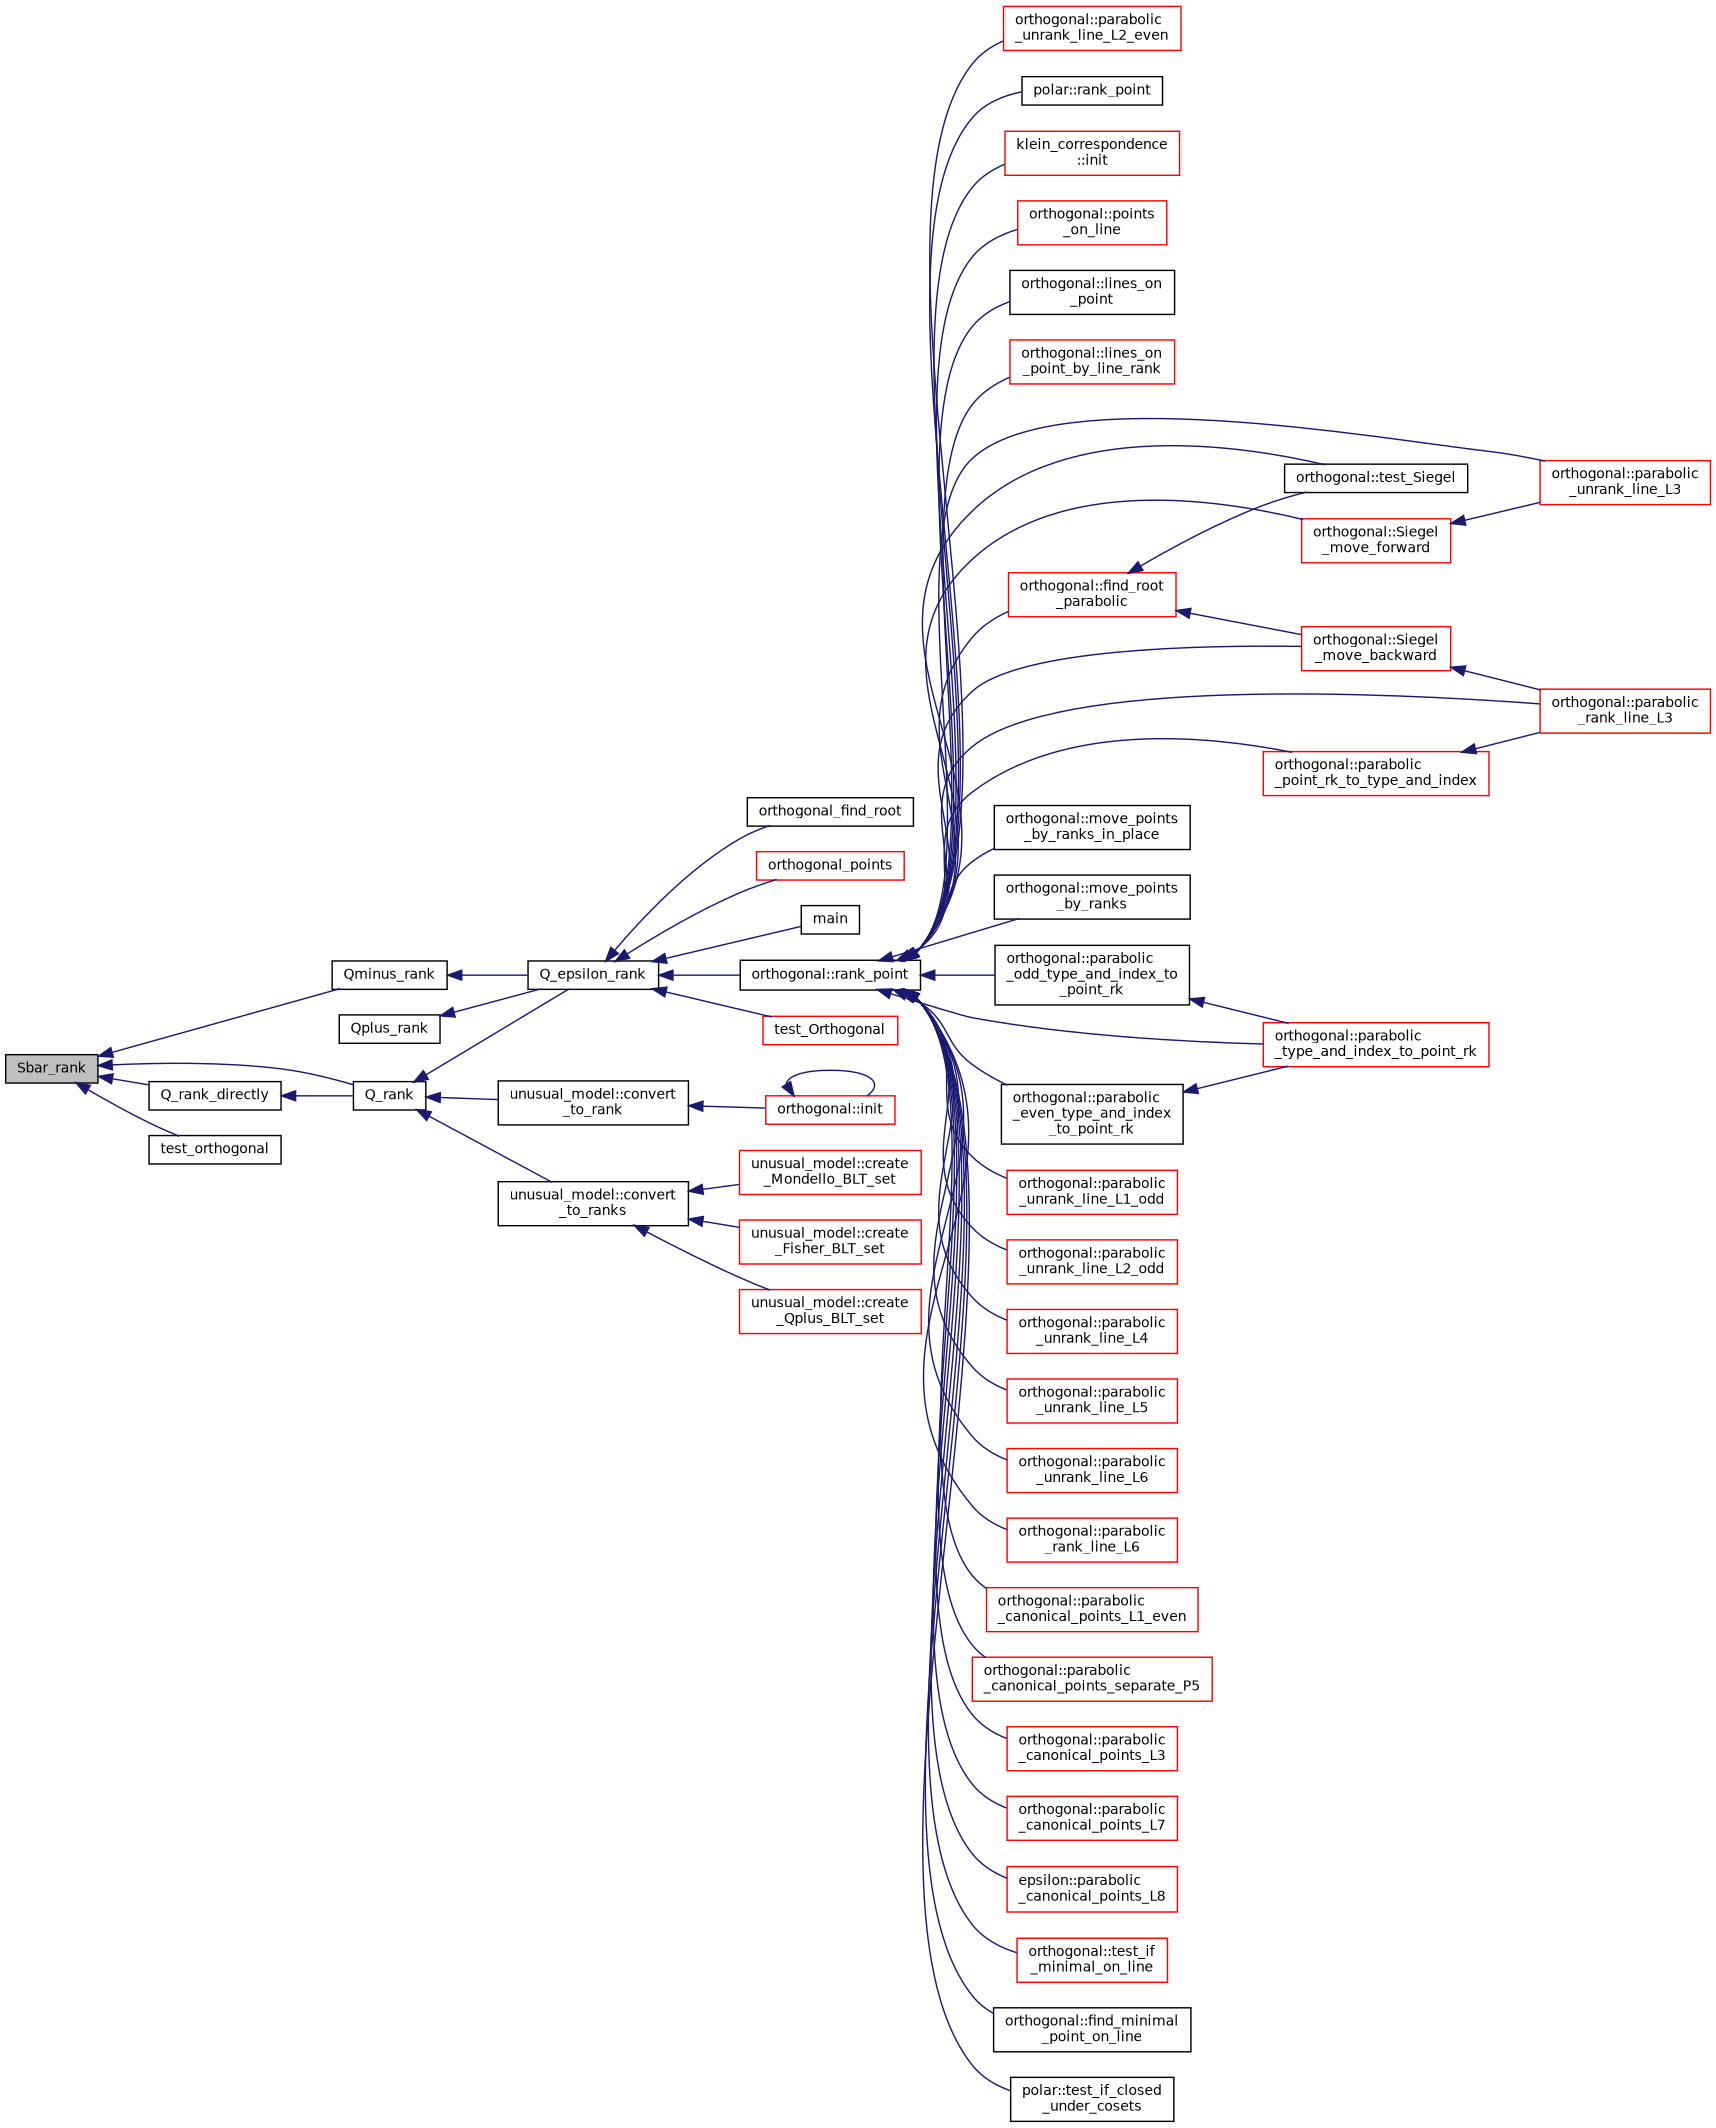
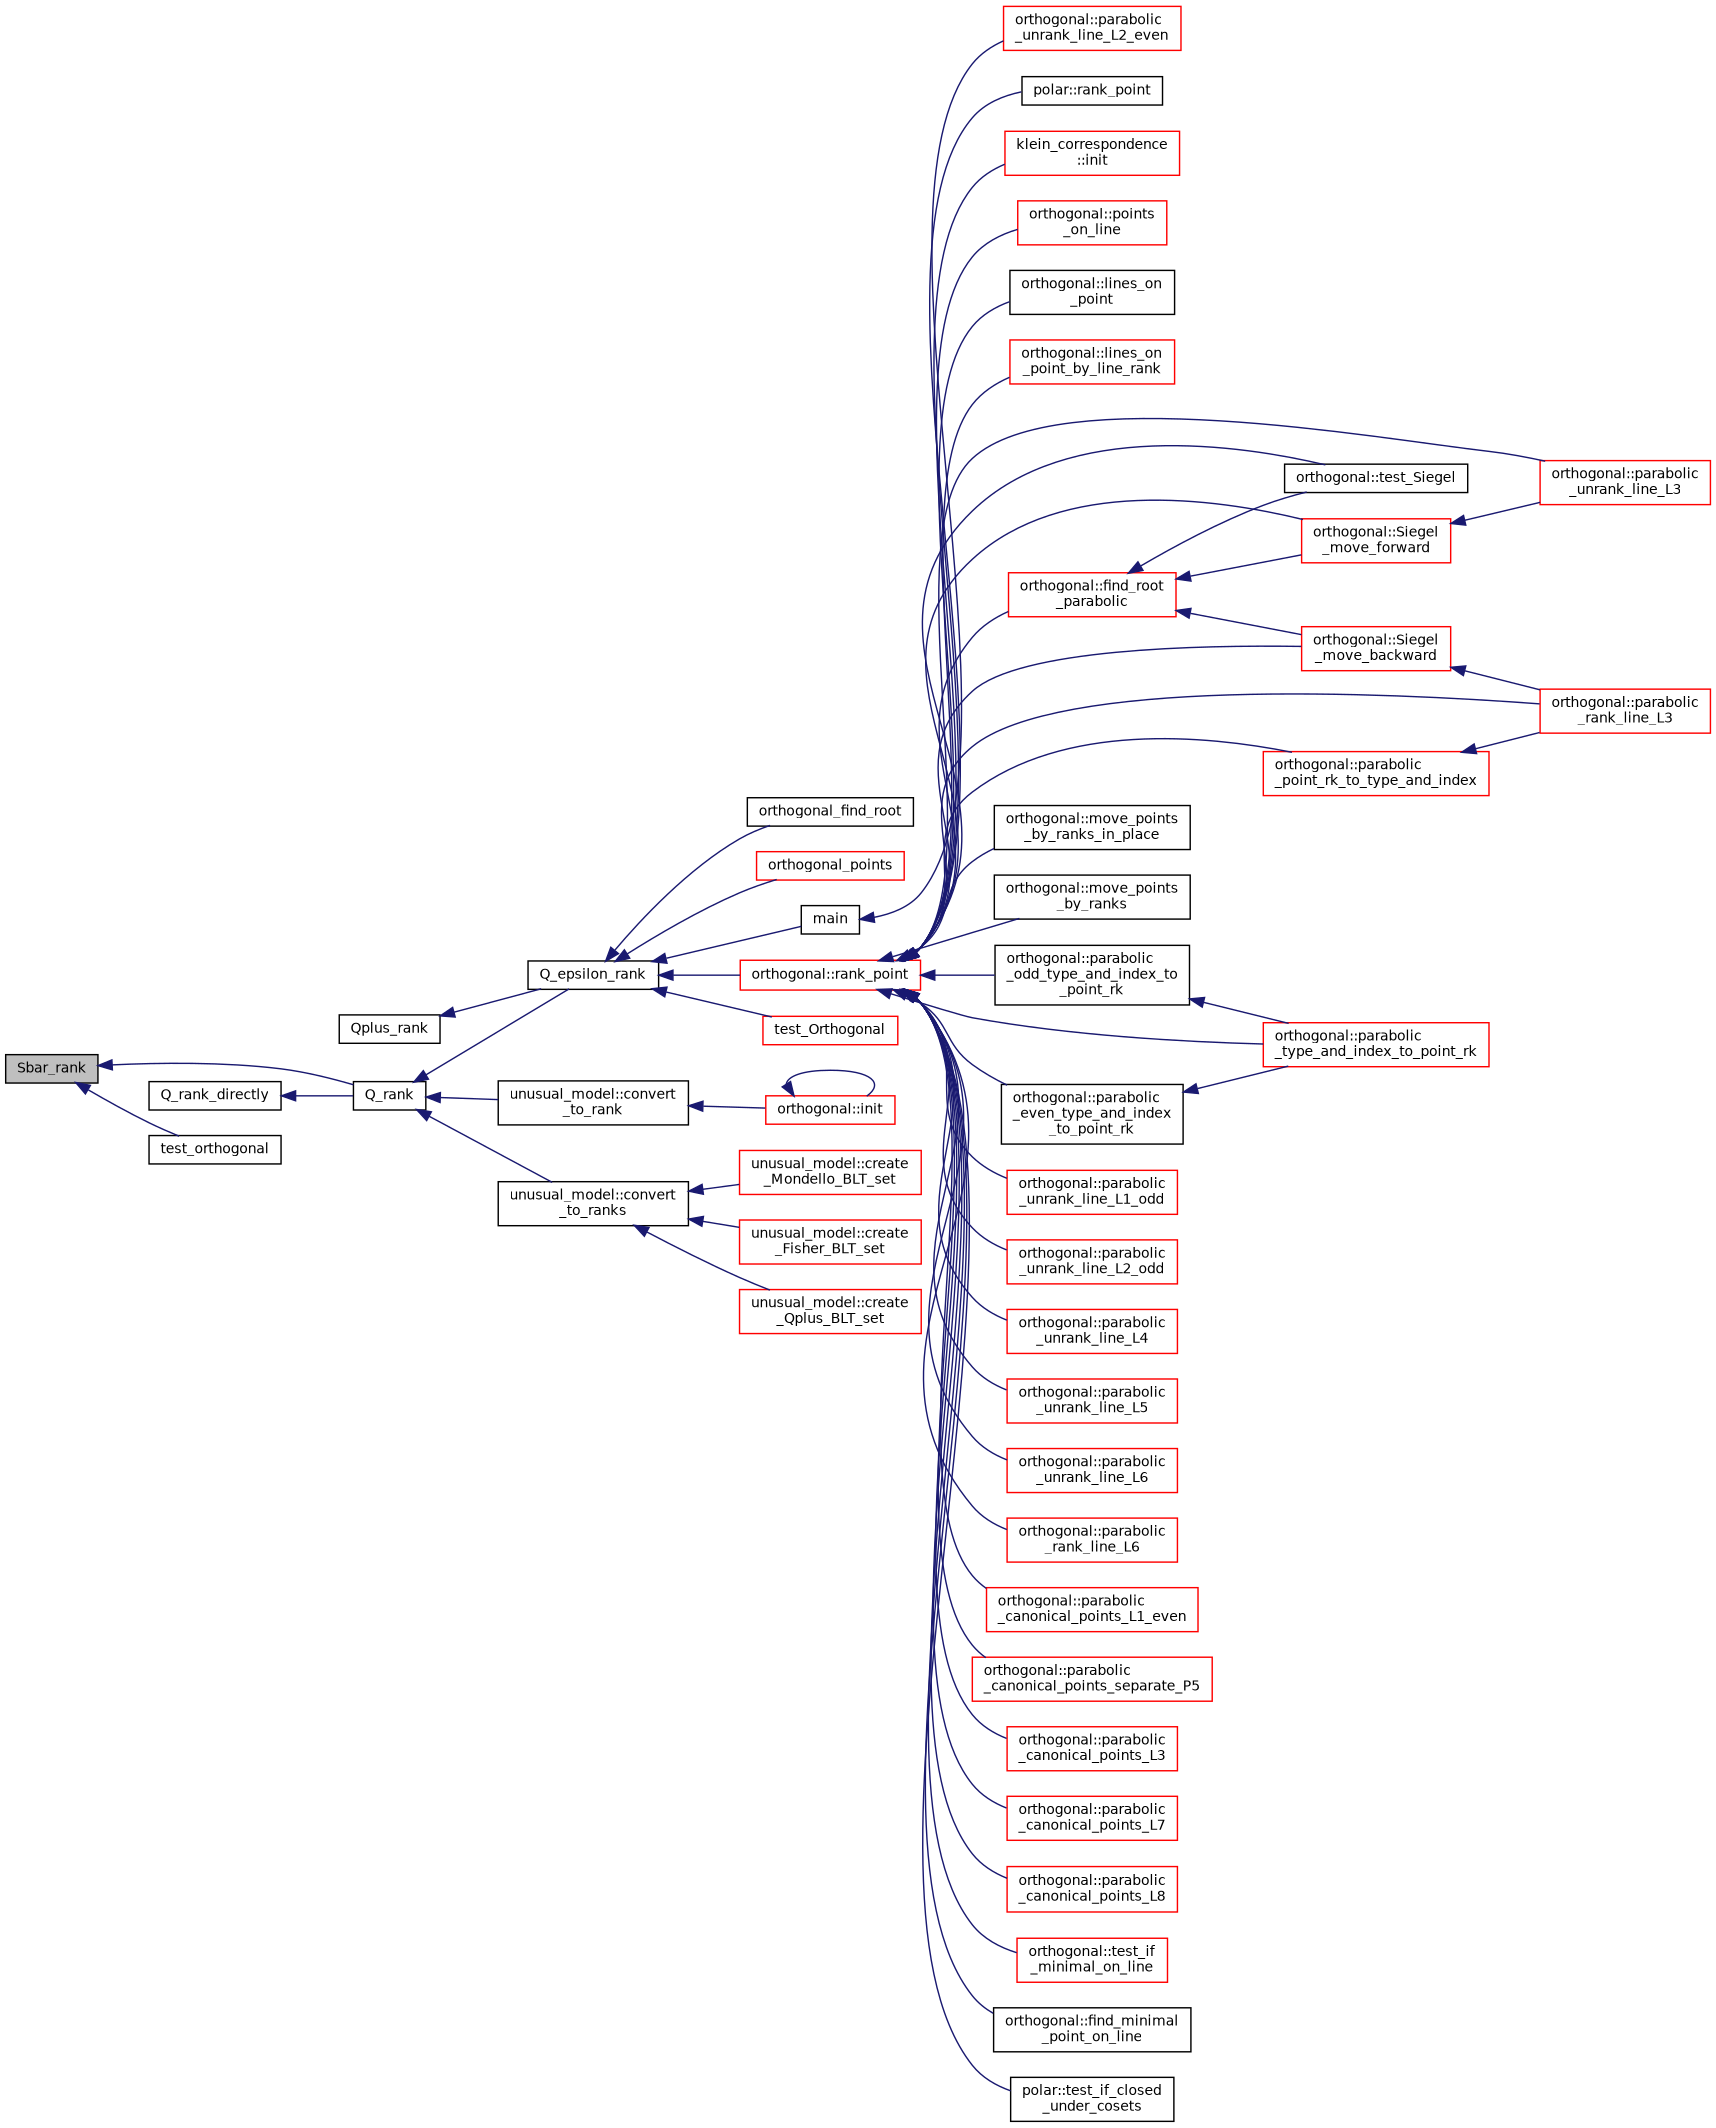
edge "orthogonal::parabolic _unrank_line_L2_even" -> "orthogonal::rank_point": now "orthogonal::parabolic _unrank_line_L2_even" -> "main"
edge "orthogonal::Siegel _move_forward" -> "orthogonal::find_root _parabolic": added
node "Qminus_rank": removed
node "orthogonal::rank_point": color black -> red
edge "Q_rank_directly" -> "Sbar_rank": removed
node "epsilon::parabolic _canonical_points_L8": label "epsilon::parabolic _canonical_points_L8" -> "orthogonal::parabolic _canonical_points_L8"
